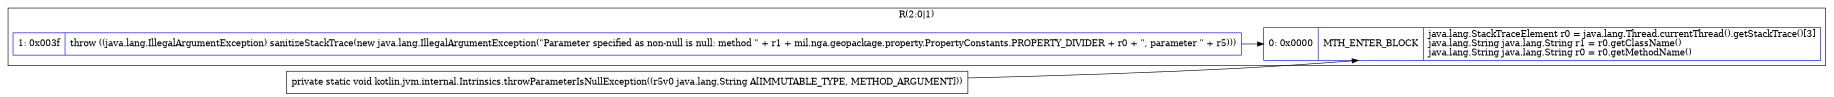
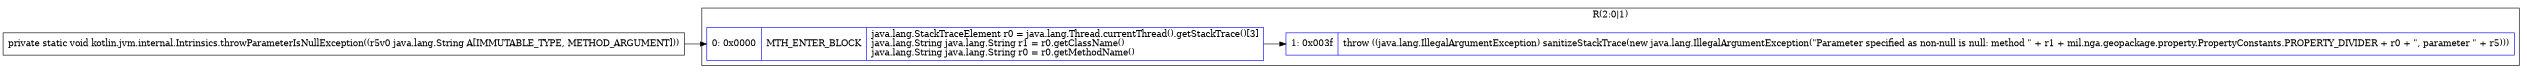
edge "1: 0x003f" -> "0: 0x0000": reversed
